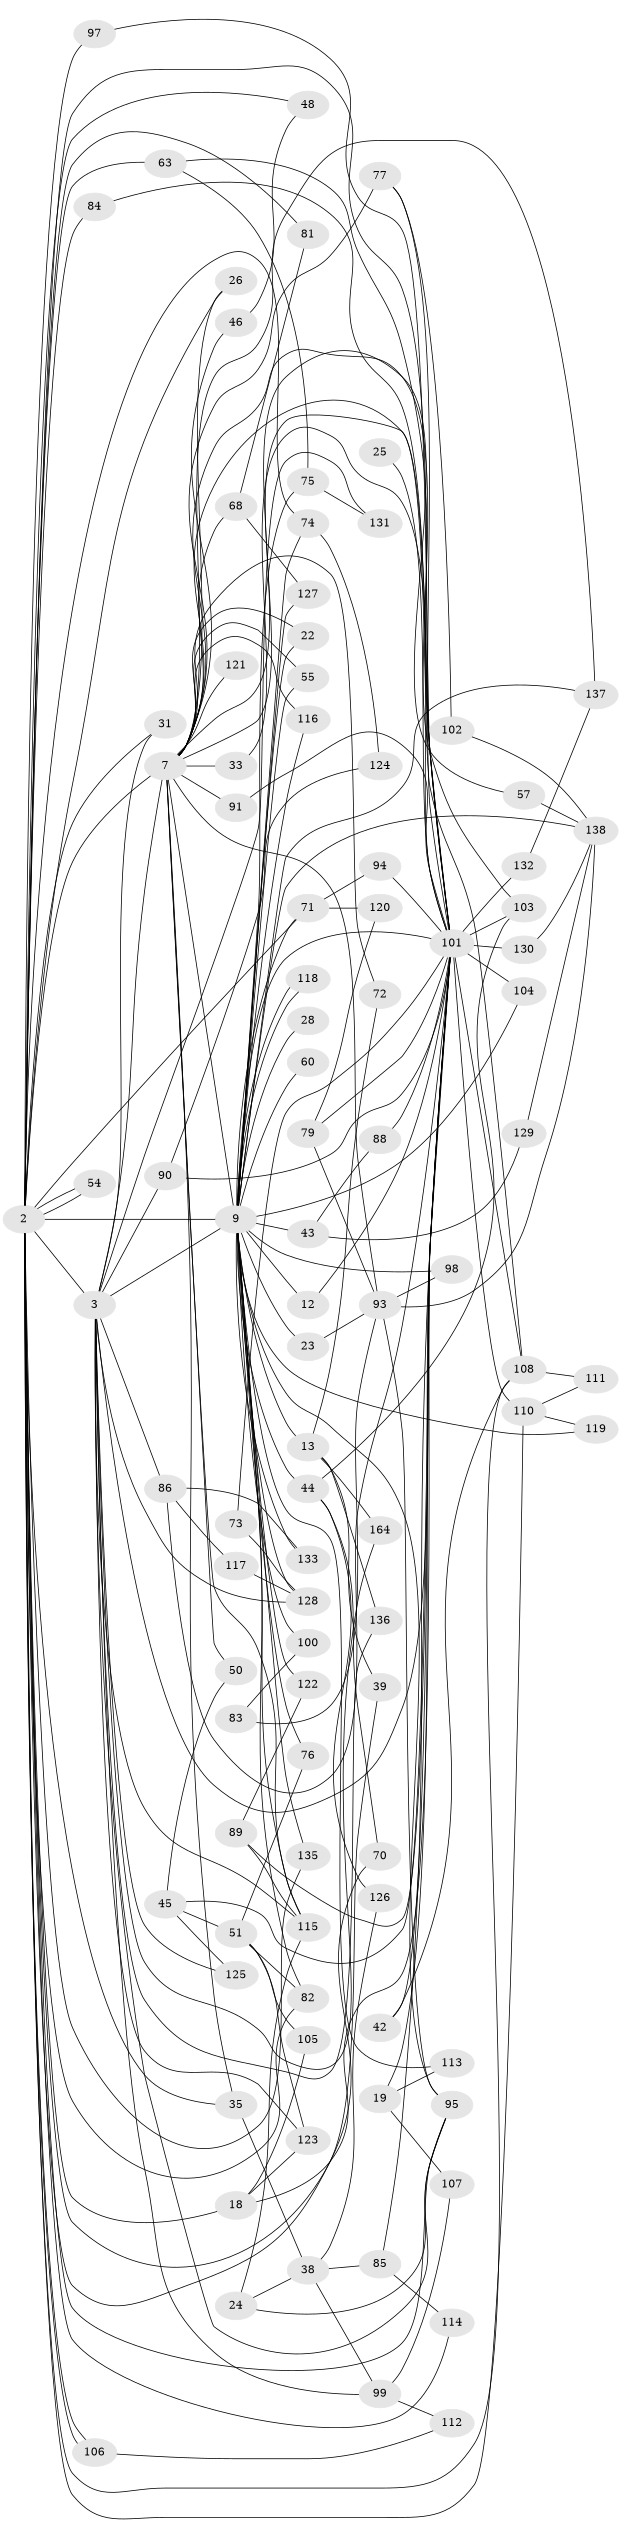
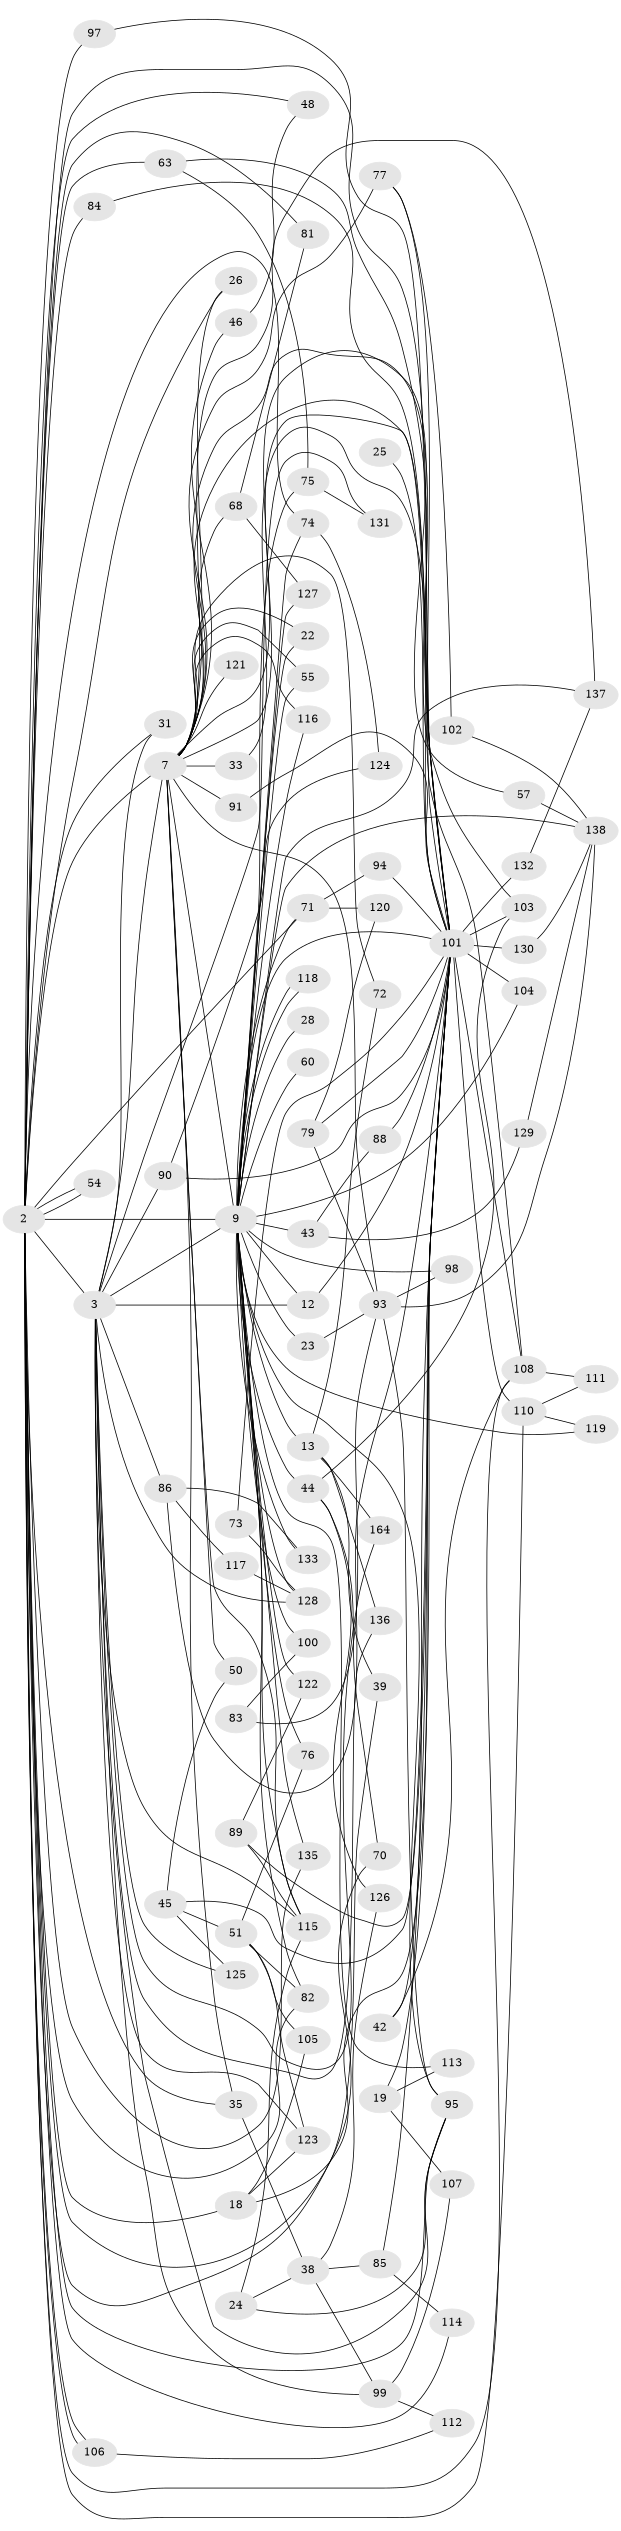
edge "101" -- "3": now "12" -- "3"
